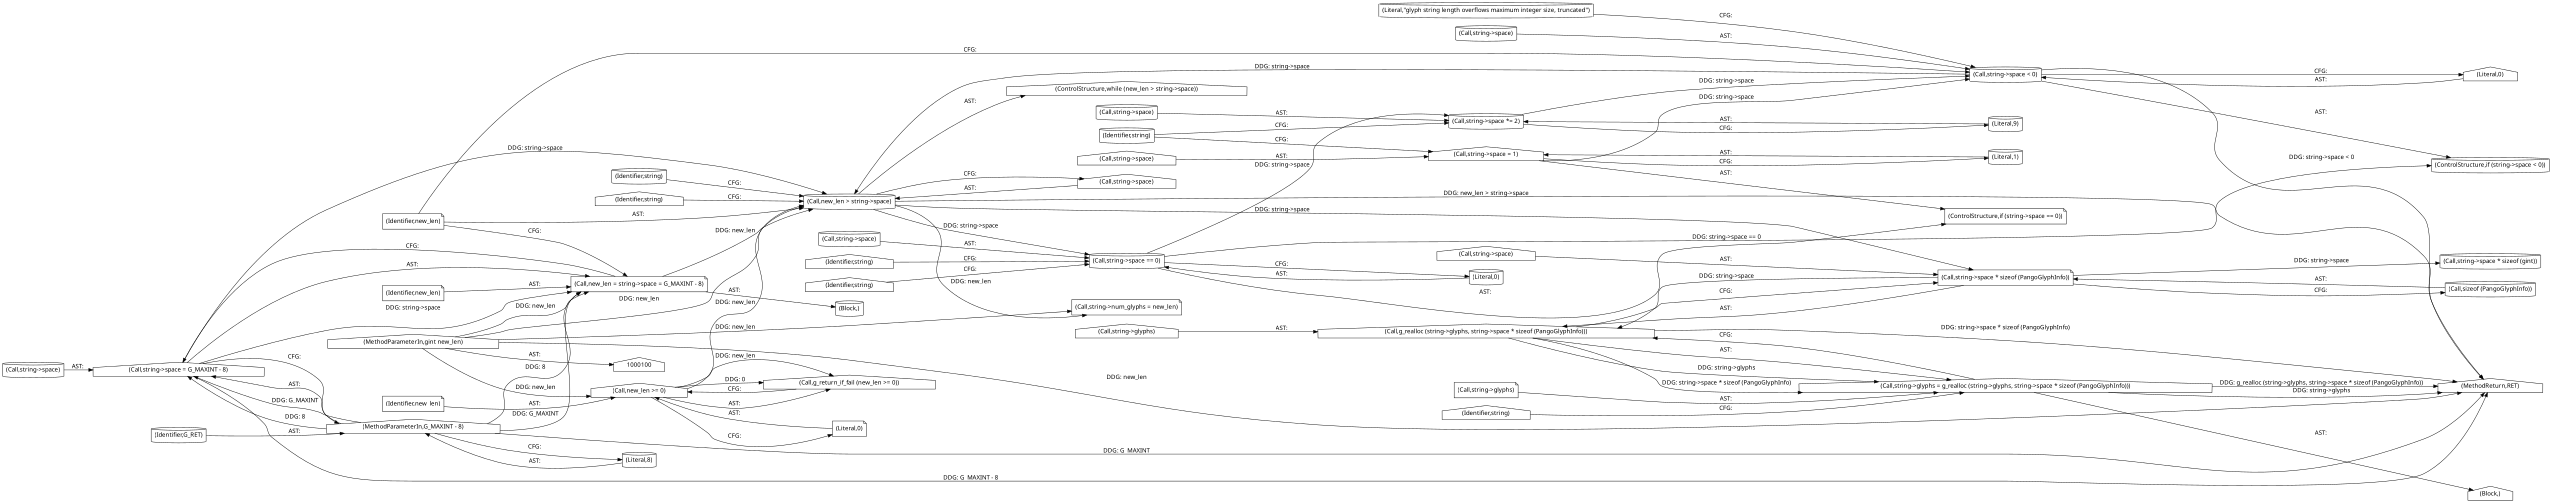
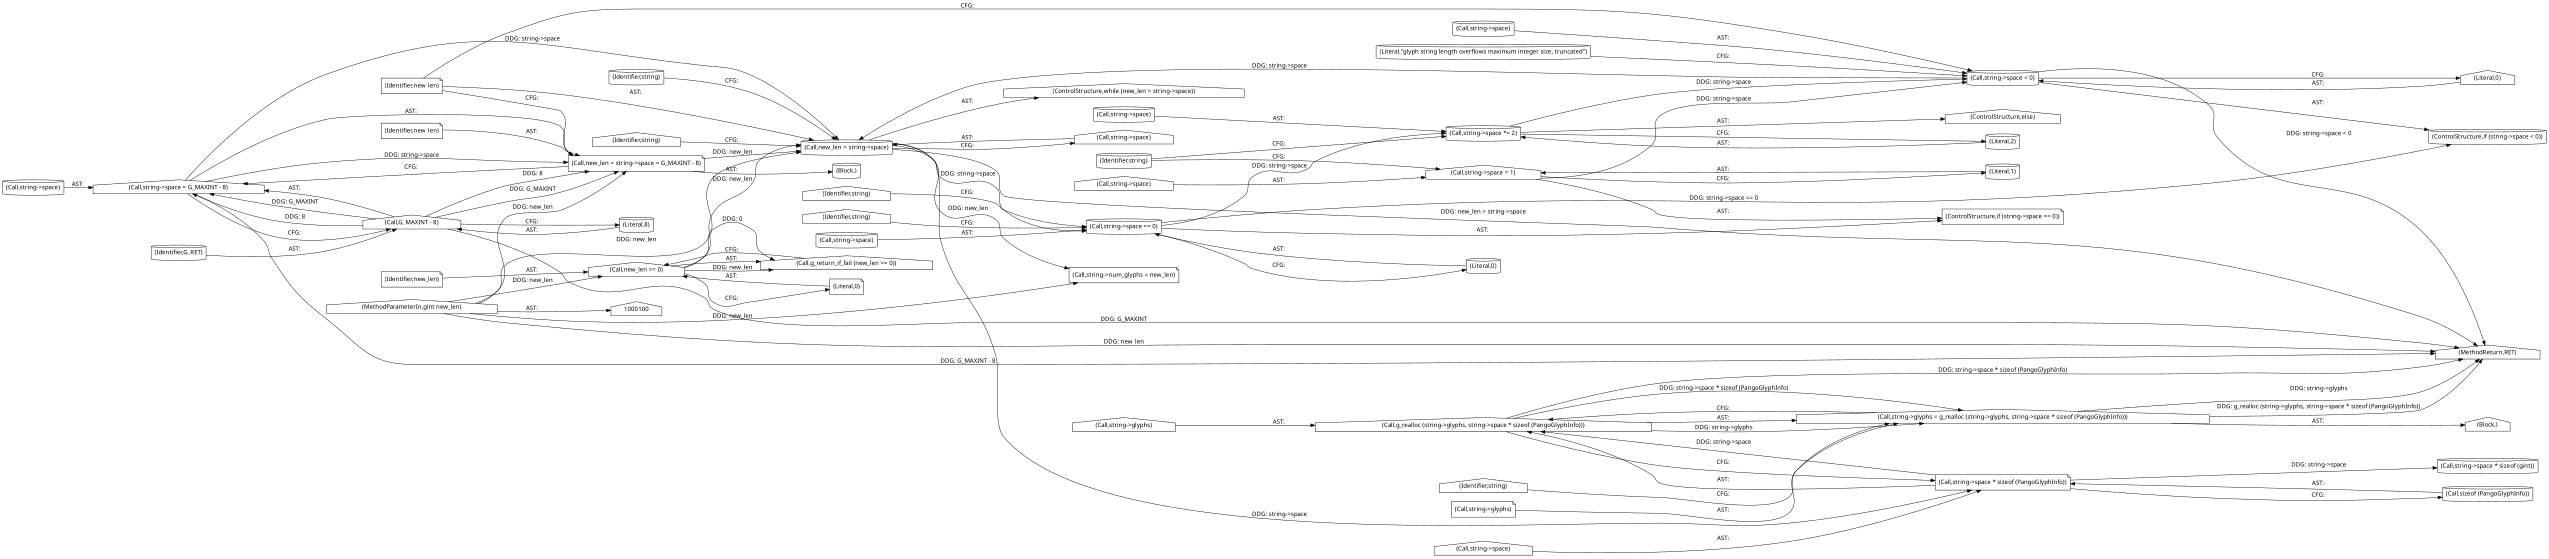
node "(ControlStructure,else)": added
node "(Literal,9)": label "(Literal,9)" -> "(Literal,2)"
node "(MethodParameterIn,G_MAXINT - 8)": label "(MethodParameterIn,G_MAXINT - 8)" -> "(Call,G_MAXINT - 8)"
